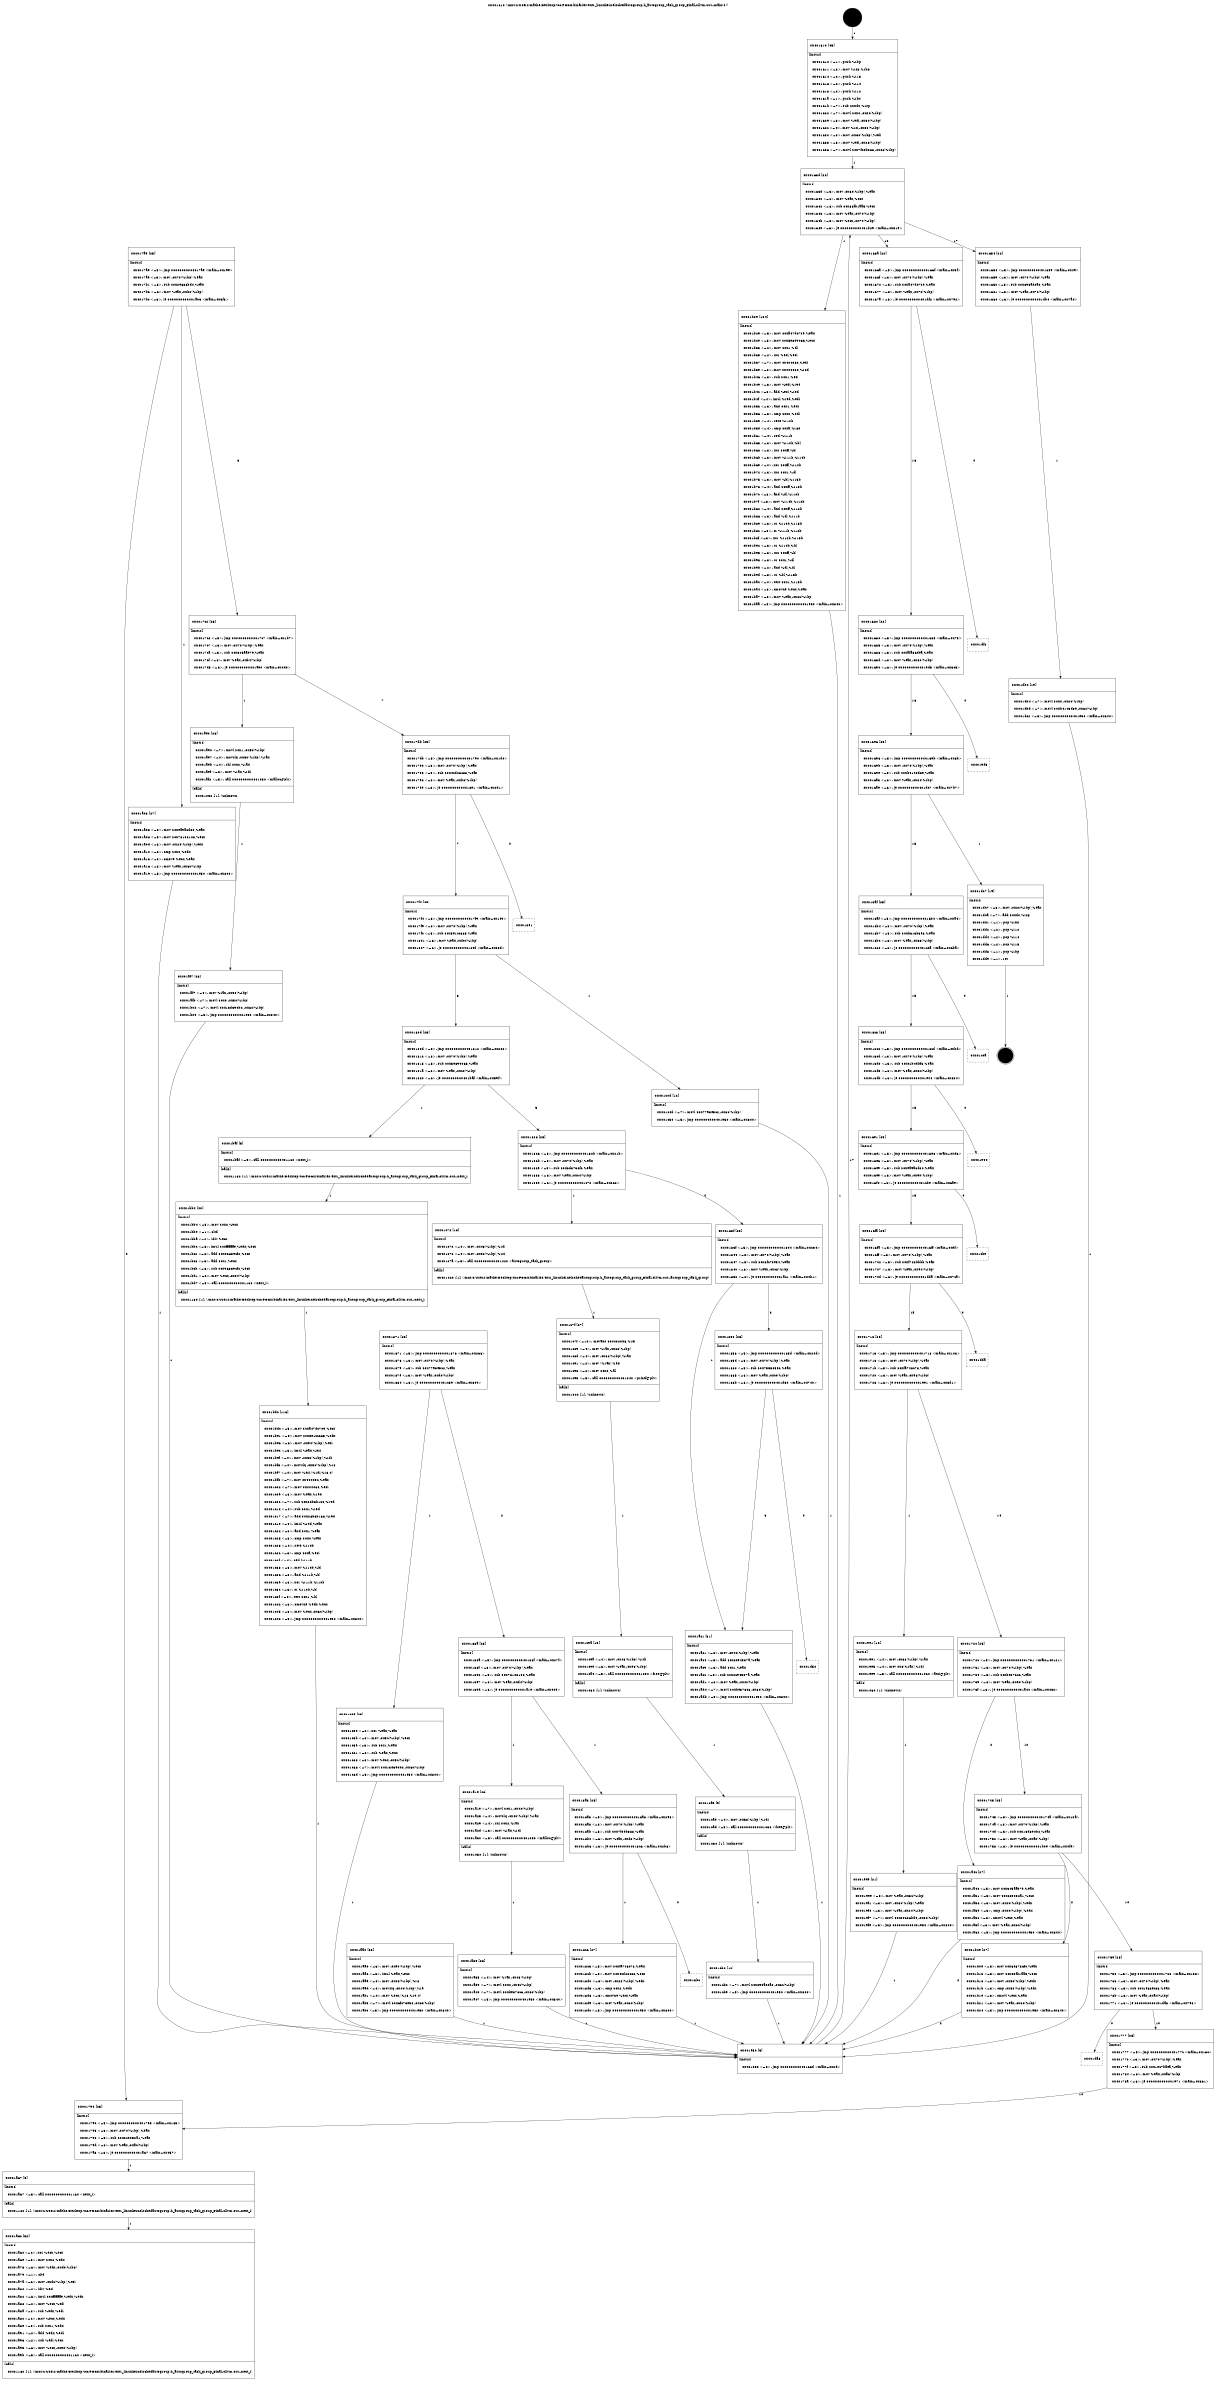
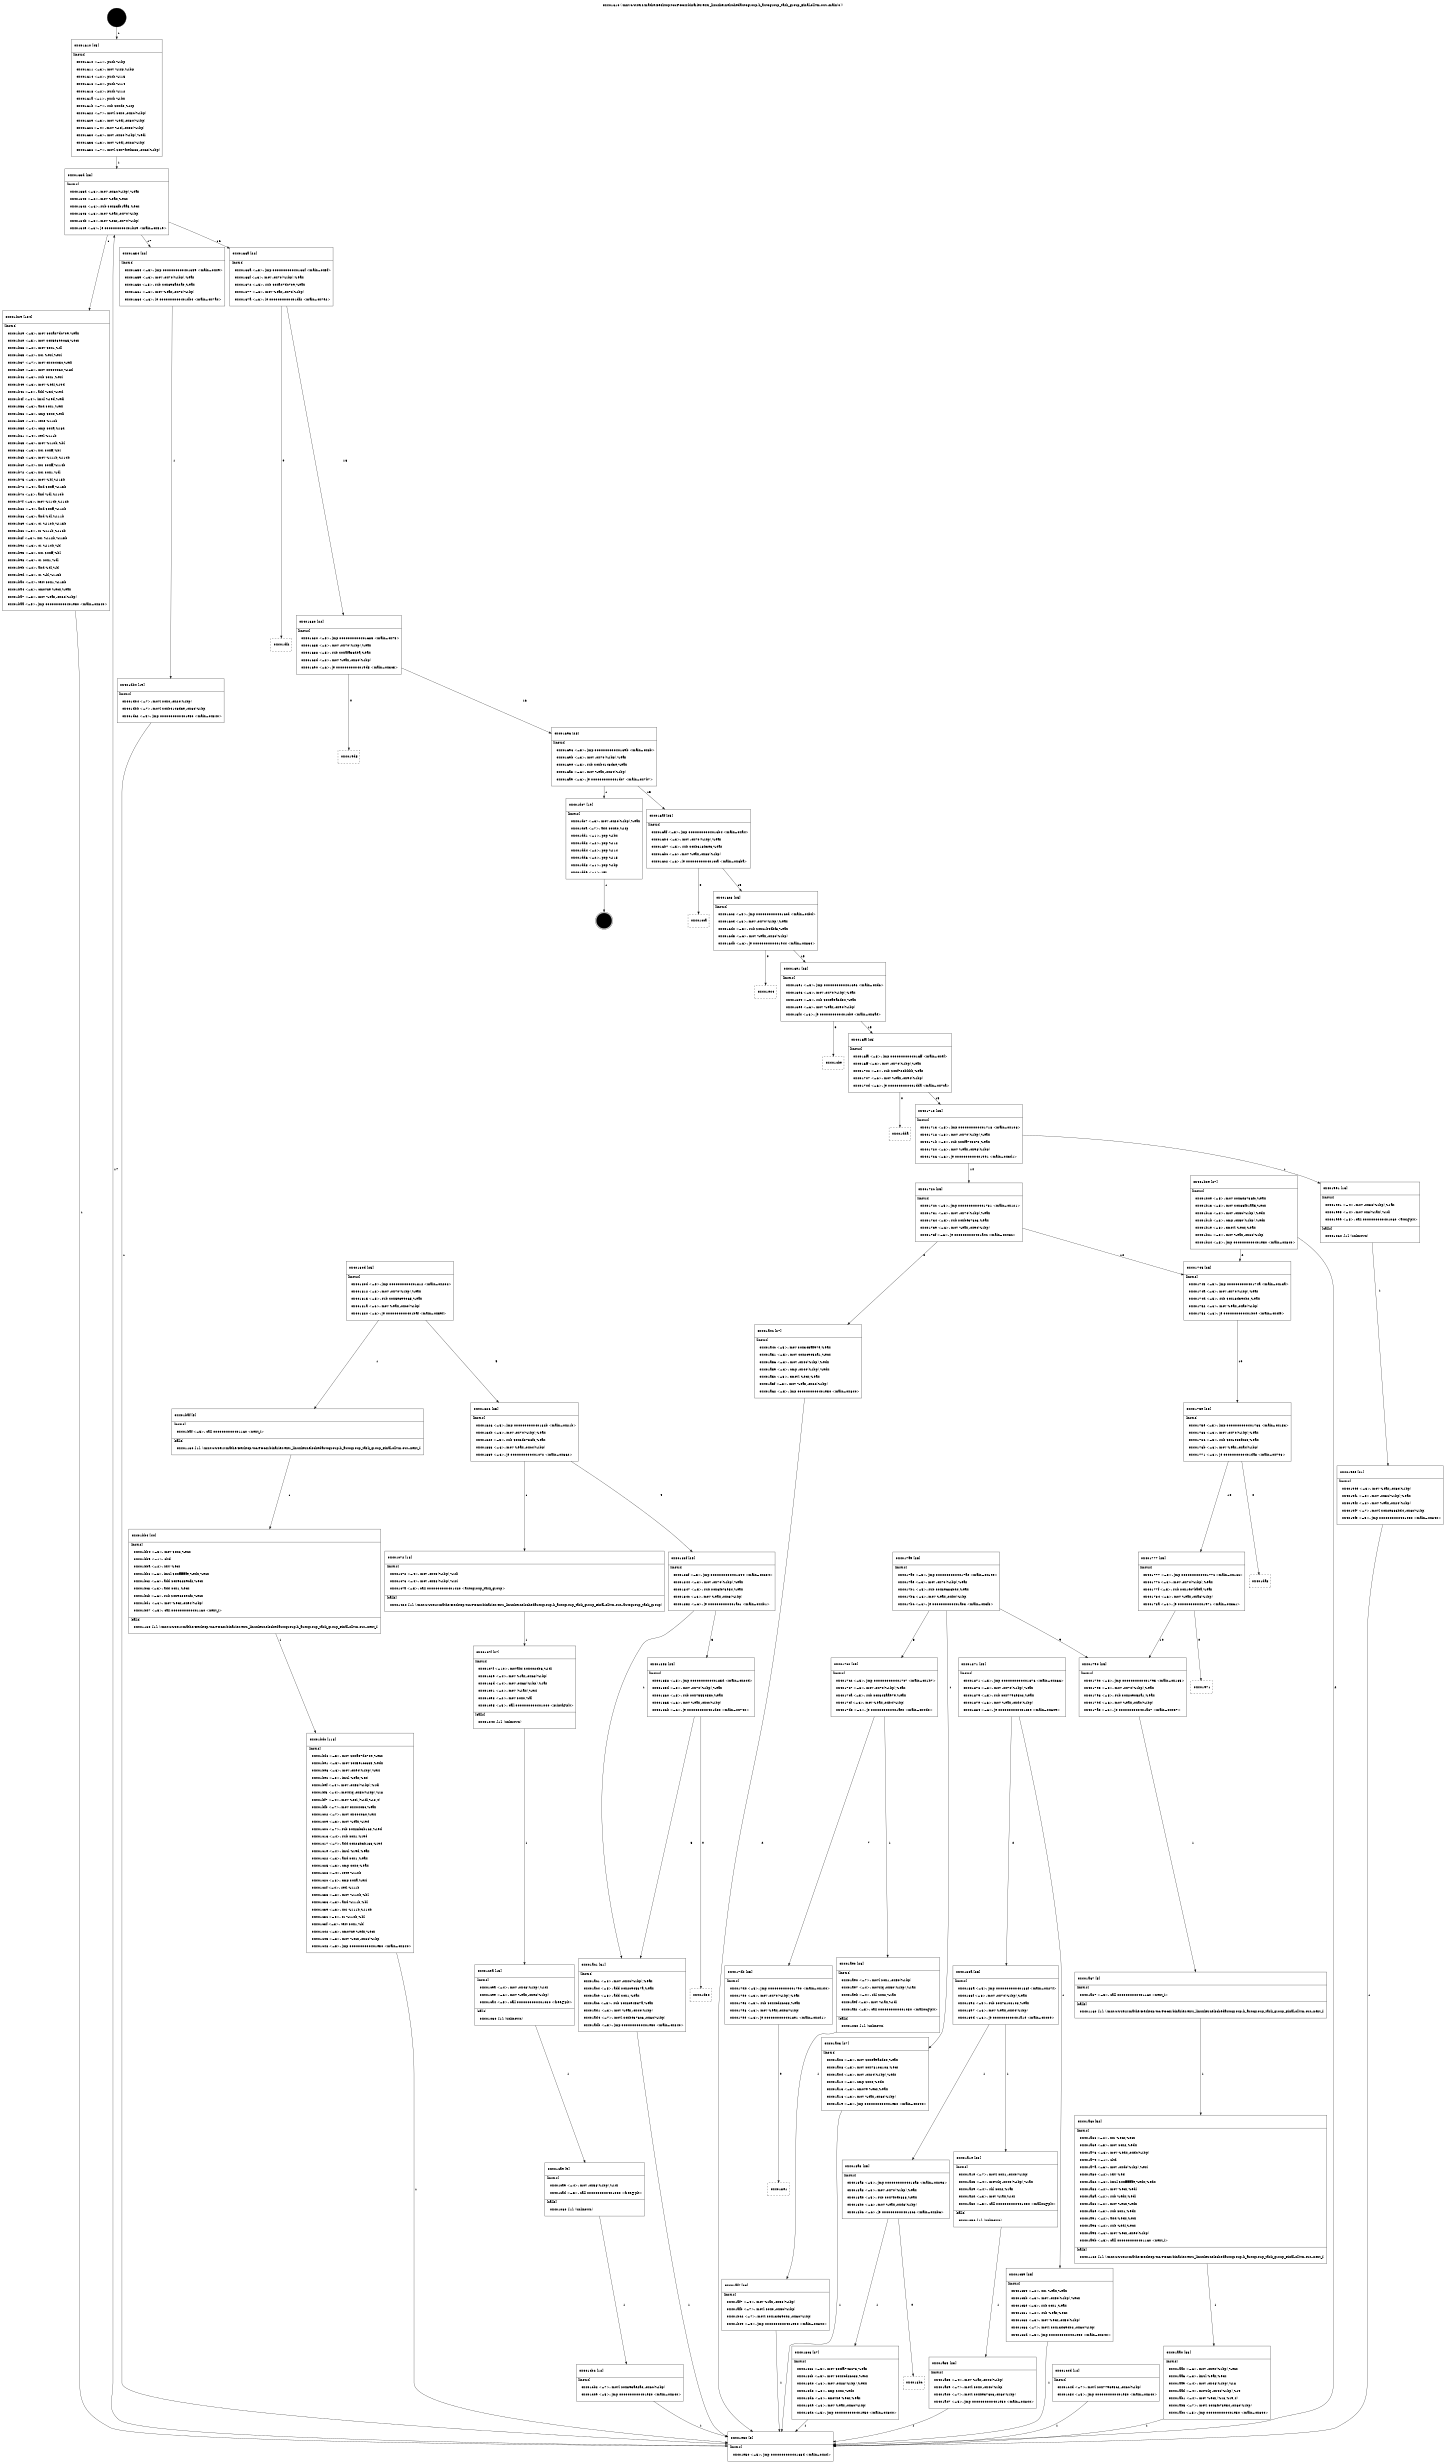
node "0x4017f4 [25]": removed
node "0x401971": added
edge "0x401745 [25]" -> "0x401b0e [27]": reversed
edge "0x401a6c [52]" -> "0x401aa0 [33]": added, label "1"
